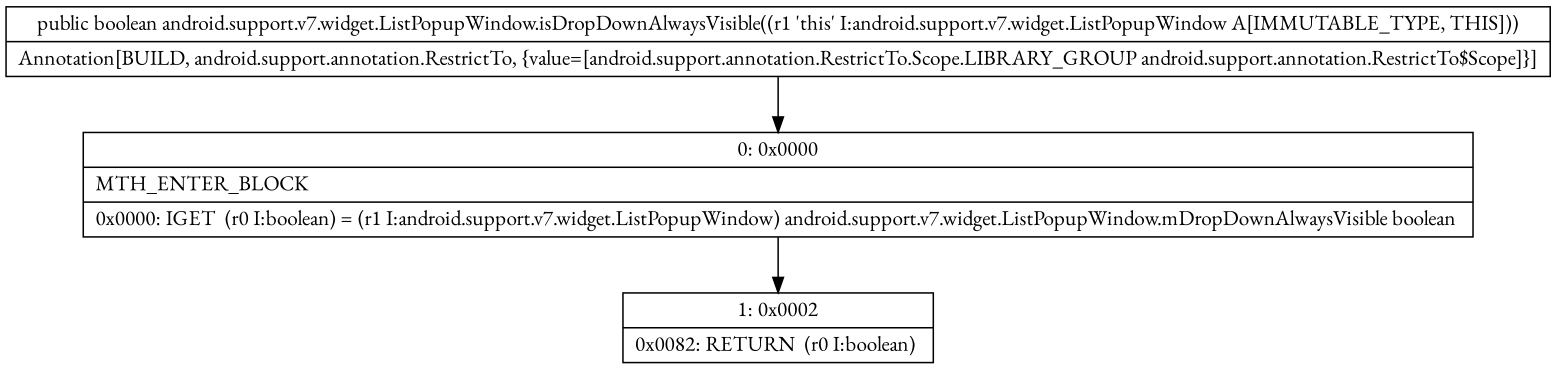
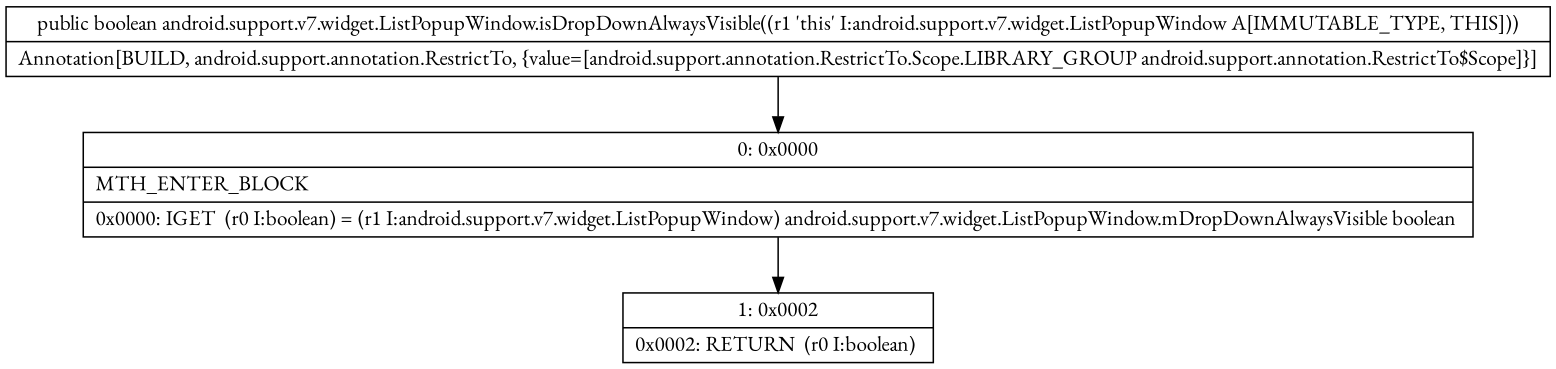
node "1: 0x0002": text "0x0082: RETURN  (r0 I:boolean)" -> "0x0002: RETURN  (r0 I:boolean)"
